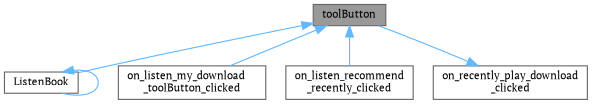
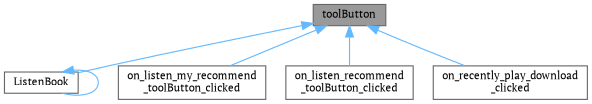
edge "toolButton" -> "on_recently_play_download _clicked": reversed
node "on_listen_my_download _toolButton_clicked": label "on_listen_my_download _toolButton_clicked" -> "on_listen_my_recommend _toolButton_clicked"
node "on_listen_recommend _recently_clicked": label "on_listen_recommend _recently_clicked" -> "on_listen_recommend _toolButton_clicked"
